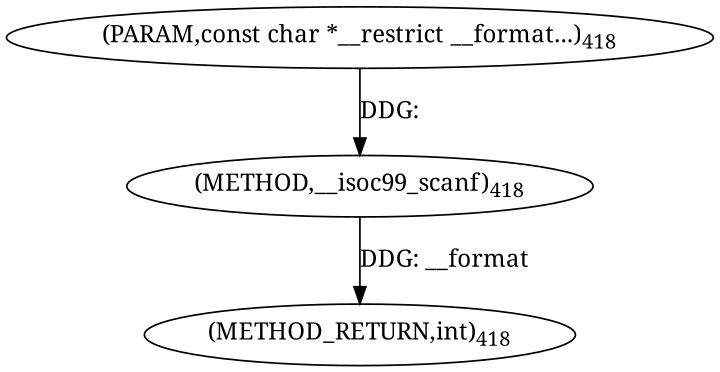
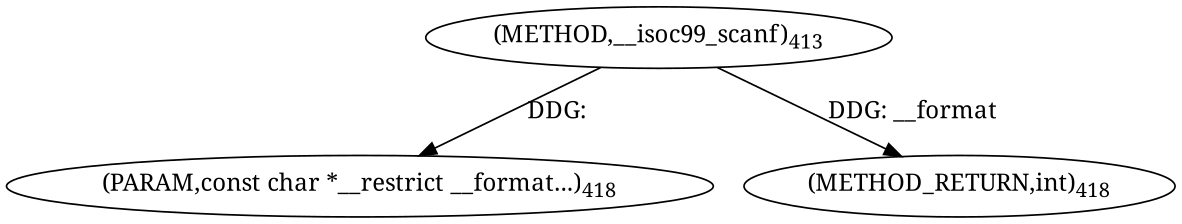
edge "(PARAM,const char *__restrict __format...)" -> "(METHOD,__isoc99_scanf)": reversed
node "(METHOD,__isoc99_scanf)": text "418" -> "413"
